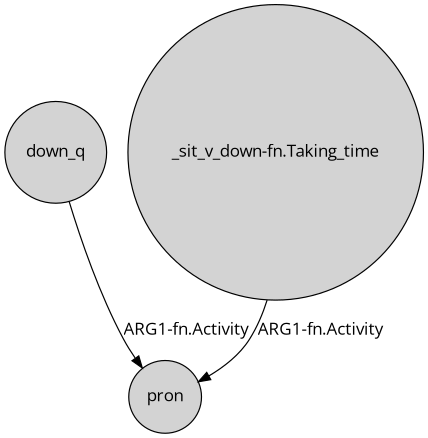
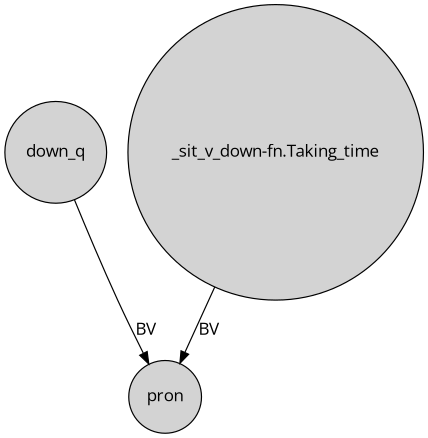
edge "down_q" -> "pron": label "ARG1-fn.Activity" -> "BV"
edge "_sit_v_down-fn.Taking_time" -> "pron": label "ARG1-fn.Activity" -> "BV"
